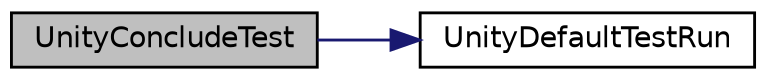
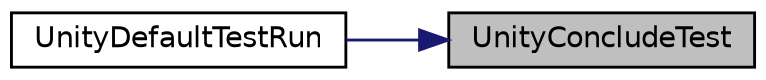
edge "UnityConcludeTest" -> "UnityDefaultTestRun": reversed
